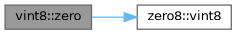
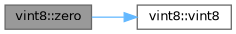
node "zero8::vint8": label "zero8::vint8" -> "vint8::vint8"
